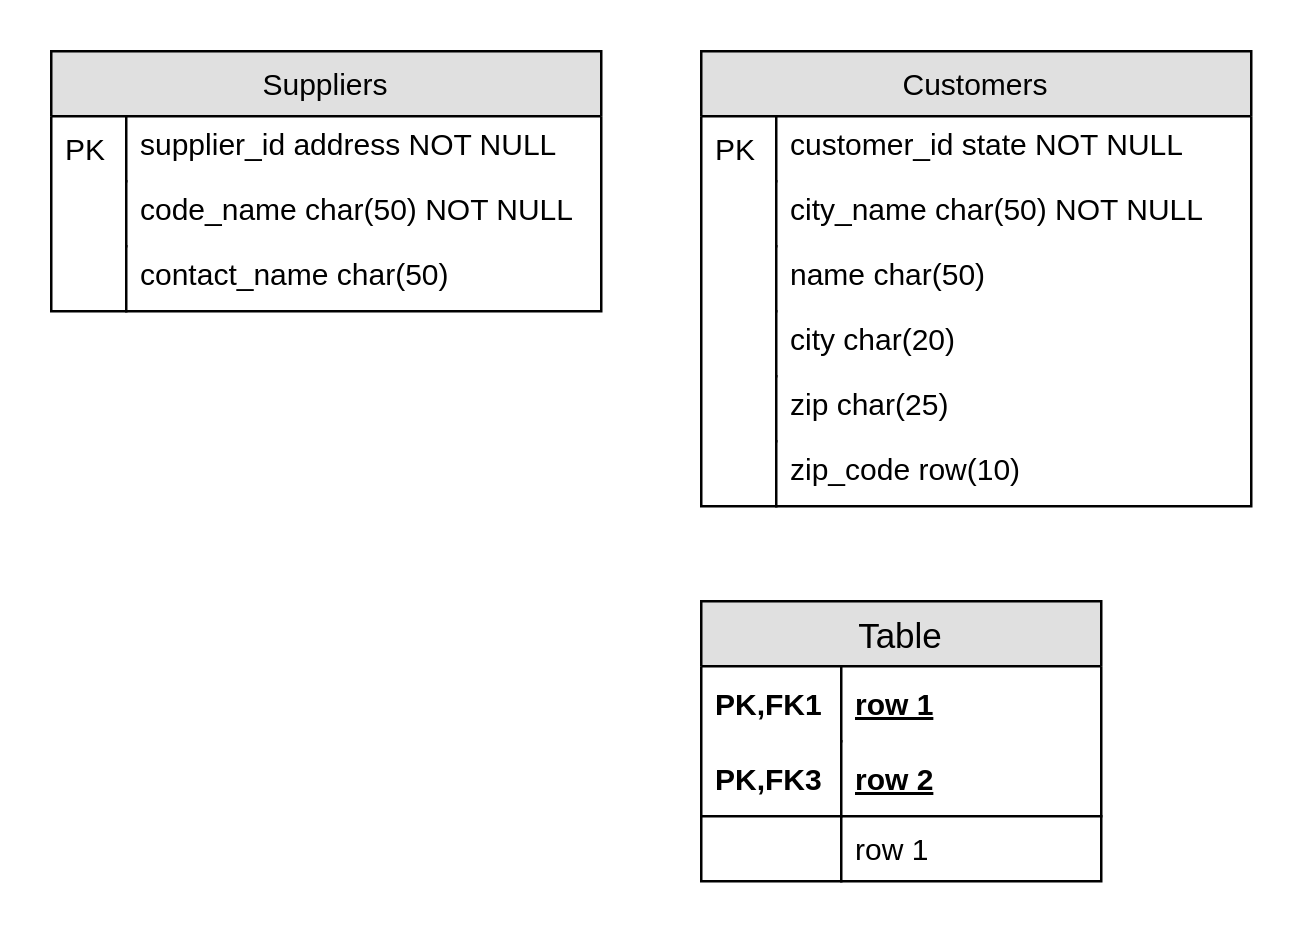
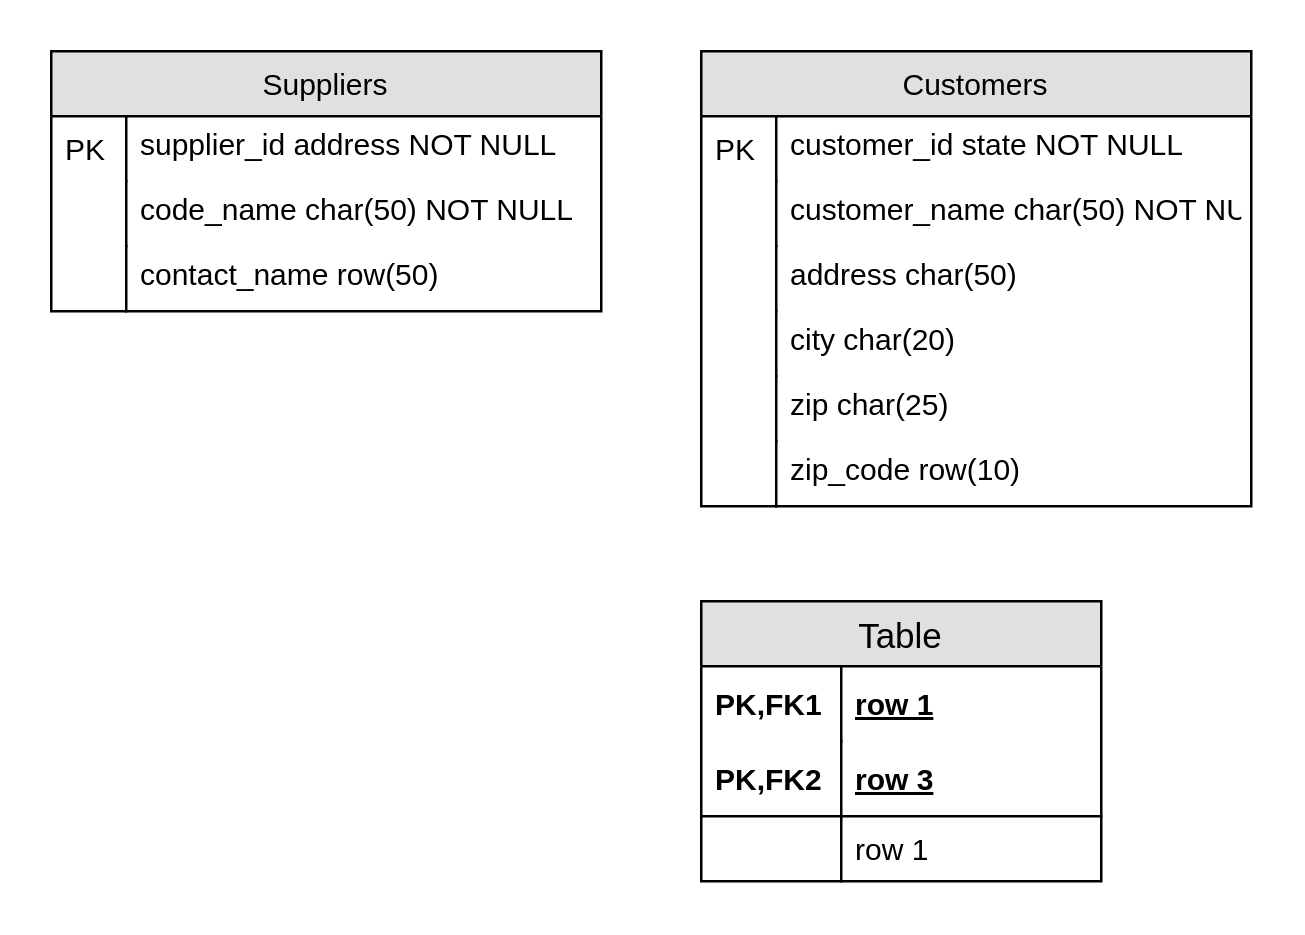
node "city_name char(50) NOT NULL": label "city_name char(50) NOT NULL" -> "customer_name char(50) NOT NULL"
node "contact_name char(50)": label "contact_name char(50)" -> "contact_name row(50)"
node "name char(50)": label "name char(50)" -> "address char(50)"
node "PK,FK3": label "PK,FK3" -> "PK,FK2"
node "row 2": label "row 2" -> "row 3"
